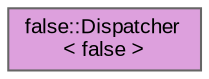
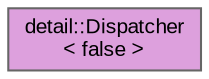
node "false::Dispatcher < false >": label "false::Dispatcher < false >" -> "detail::Dispatcher < false >"
